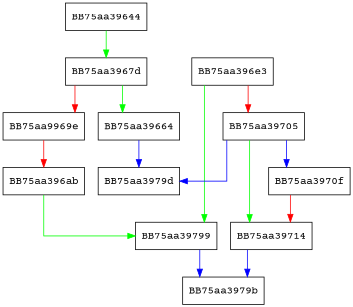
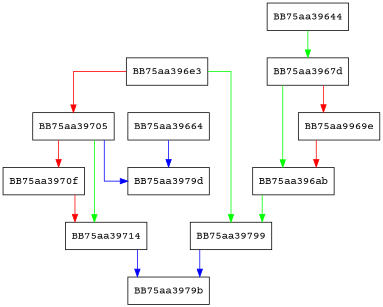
edge "BB75aa3967d" -> "BB75aa39664": now "BB75aa3967d" -> "BB75aa396ab"
edge "BB75aa39705" -> "BB75aa3970f": color blue -> red
